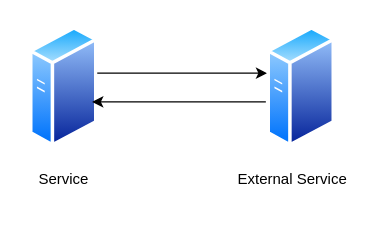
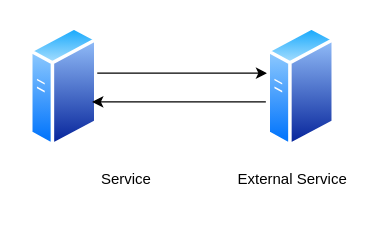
node "Service": moved (64, 179) -> (126, 179)
